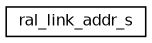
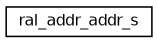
node "ral_link_addr_s": label "ral_link_addr_s" -> "ral_addr_addr_s"
